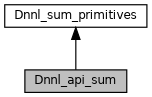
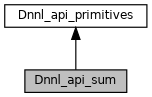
node "Dnnl_sum_primitives": label "Dnnl_sum_primitives" -> "Dnnl_api_primitives"
